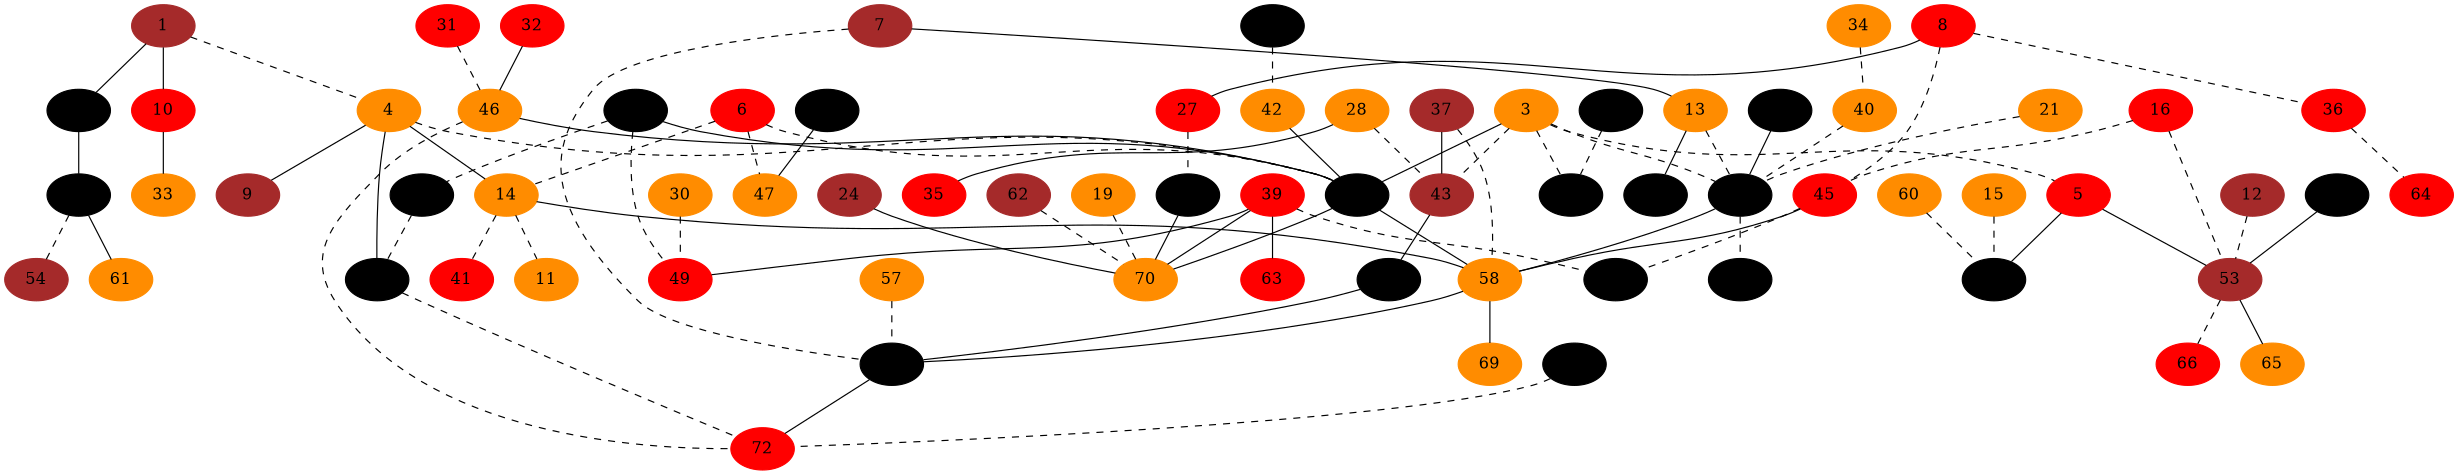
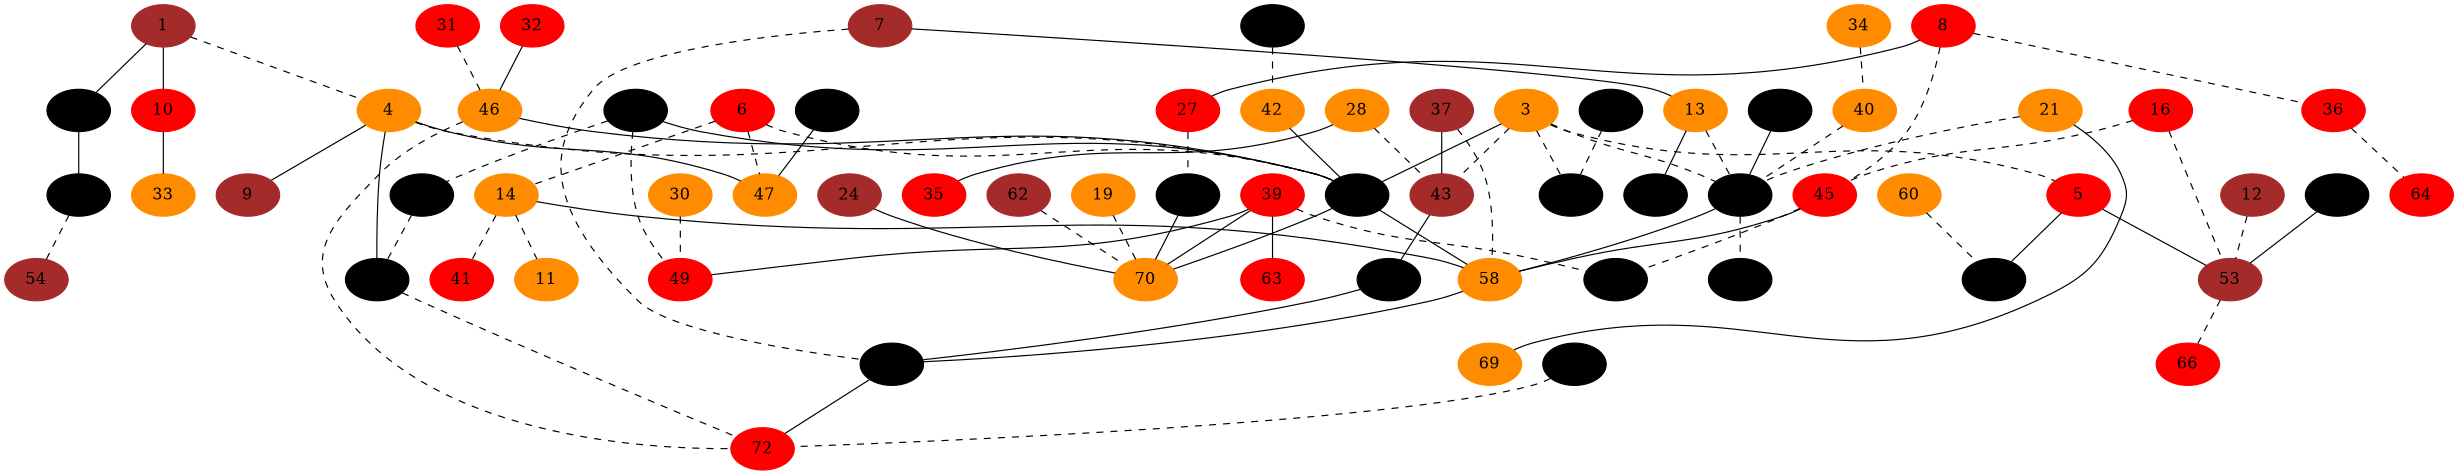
edge "4" -- "14": now "4" -- "47"
node "15": removed
node "61": removed
node "57": removed
edge "58" -- "69": now "21" -- "69"
node "65": removed
